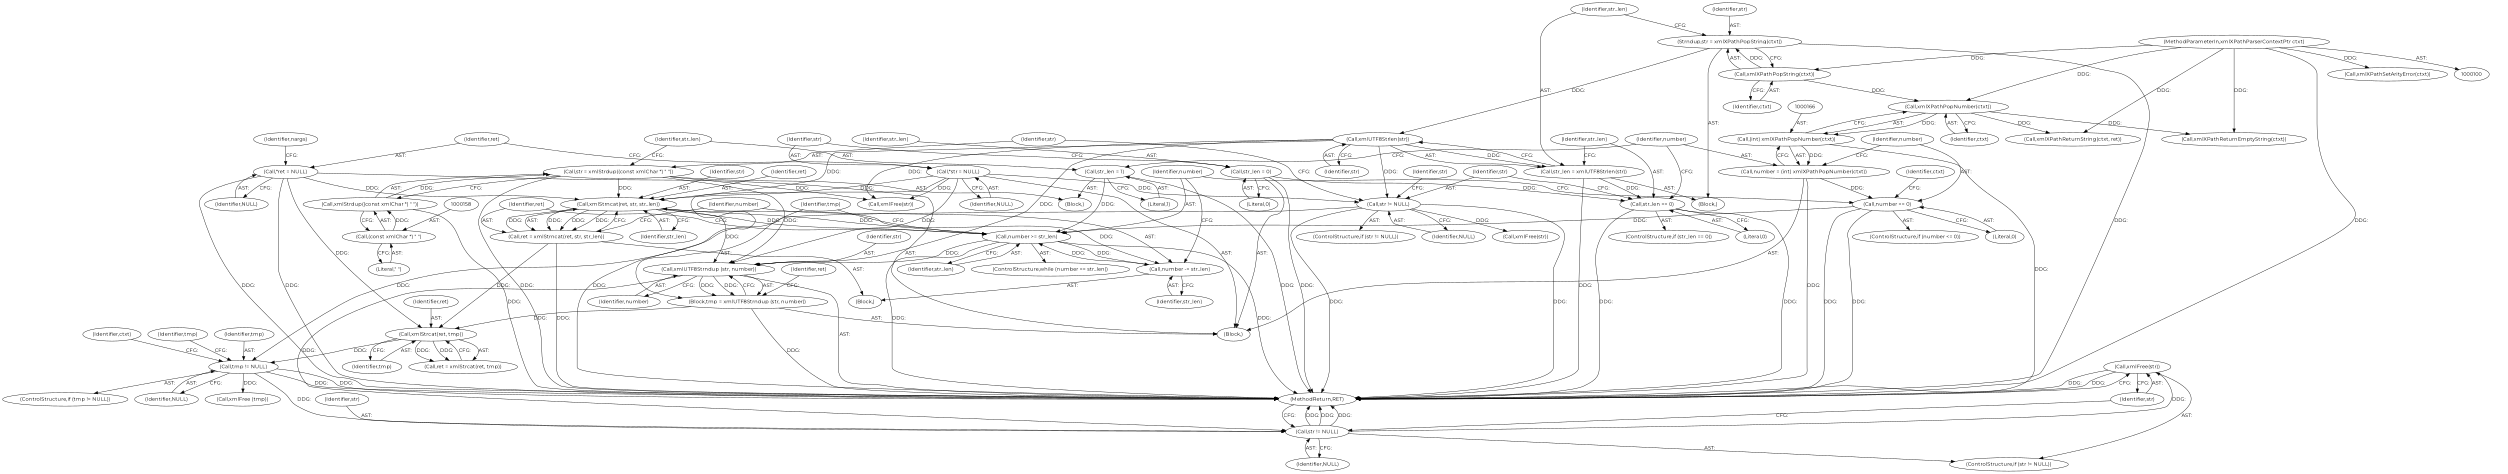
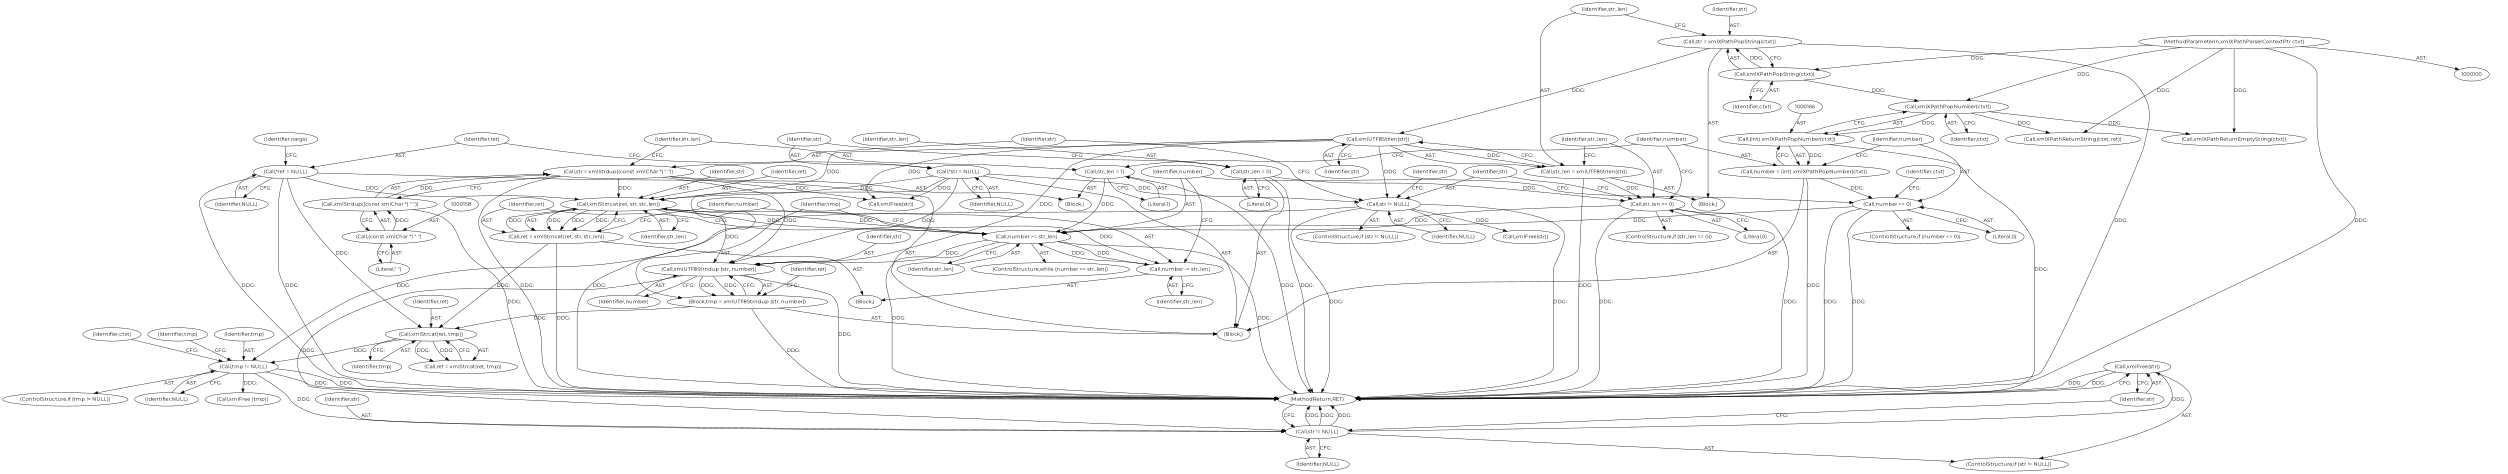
node "(Strndup,str = xmlXPathPopString(ctxt))": label "(Strndup,str = xmlXPathPopString(ctxt))" -> "(Call,str = xmlXPathPopString(ctxt))"
node "(Call,xmlXPathSetArityError(ctxt))": removed
edge "(Call,str_len == 0)" -> "(Call,number >= str_len)": added, label "DDG:"
edge "(Call,xmlUTF8Strndup (str, number))" -> "(MethodReturn,RET)": label "AST: " -> "DDG: "
